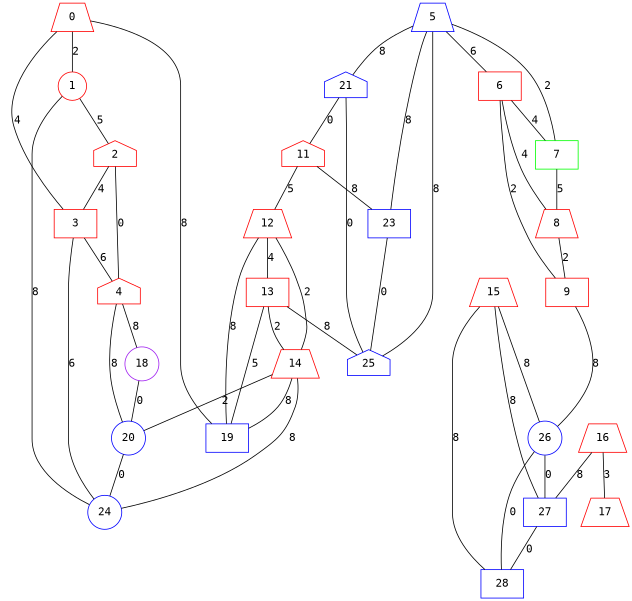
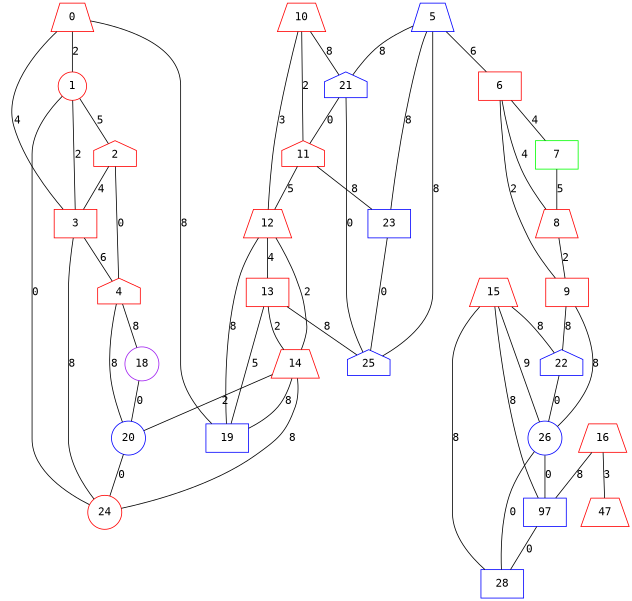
node "10": added
edge "5" -- "7": removed, label "2"
edge "1" -- "3": added, label "2"
edge "1" -- "24": label "8" -> "0"
edge "3" -- "24": label "6" -> "8"
edge "15" -- "26": label "8" -> "9"
node "22": added
node "24": color blue -> red
node "27": label "27" -> "97"
node "17": label "17" -> "47"
